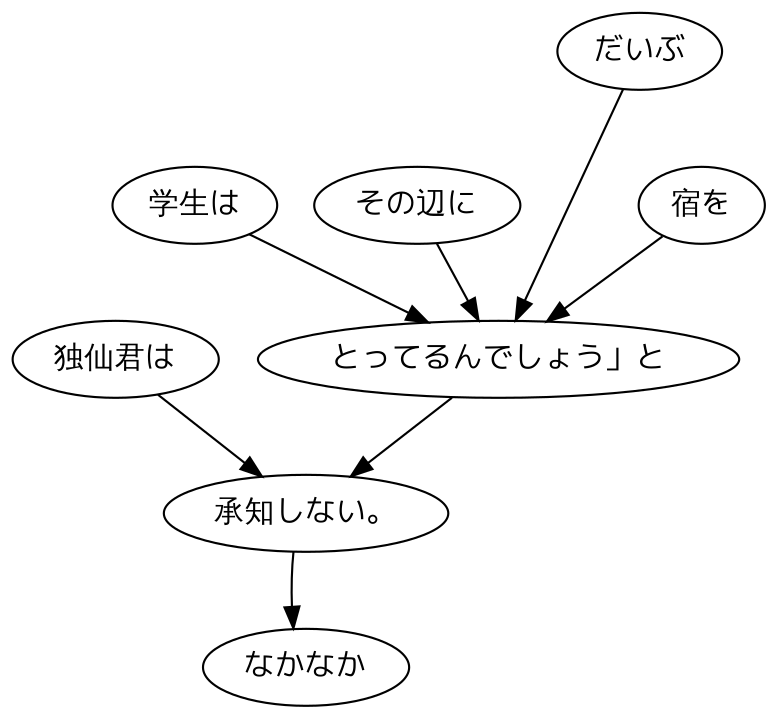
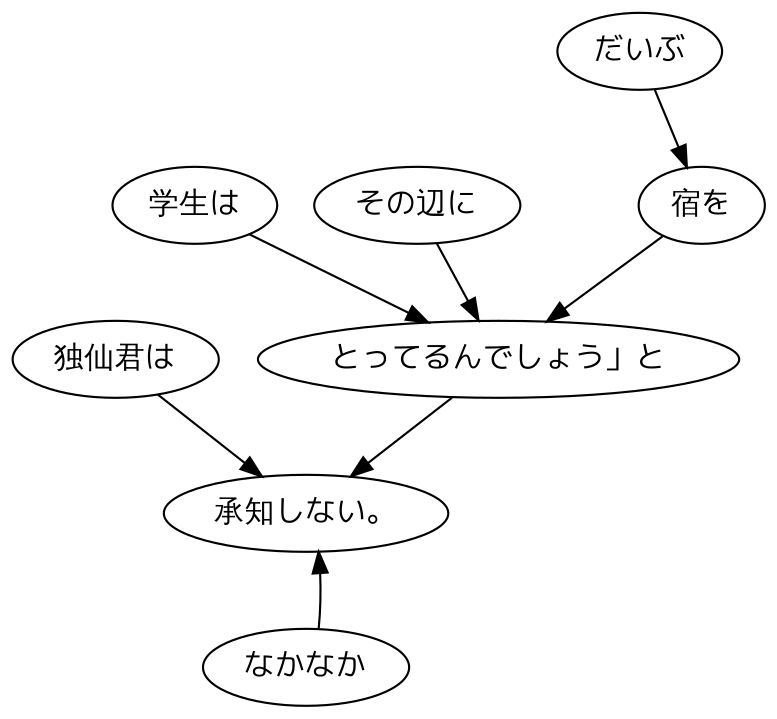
edge "だいぶ" -> "とってるんでしょう」と": now "だいぶ" -> "宿を"
edge "承知しない。" -> "なかなか": reversed
